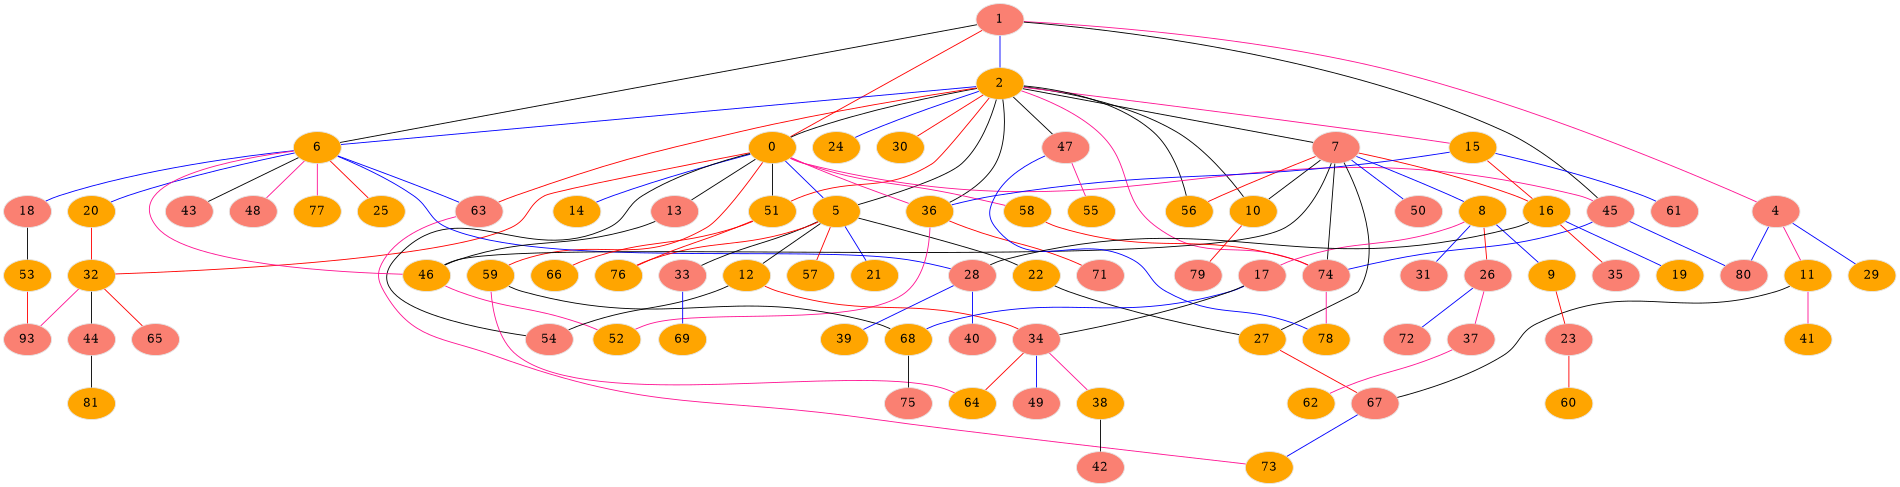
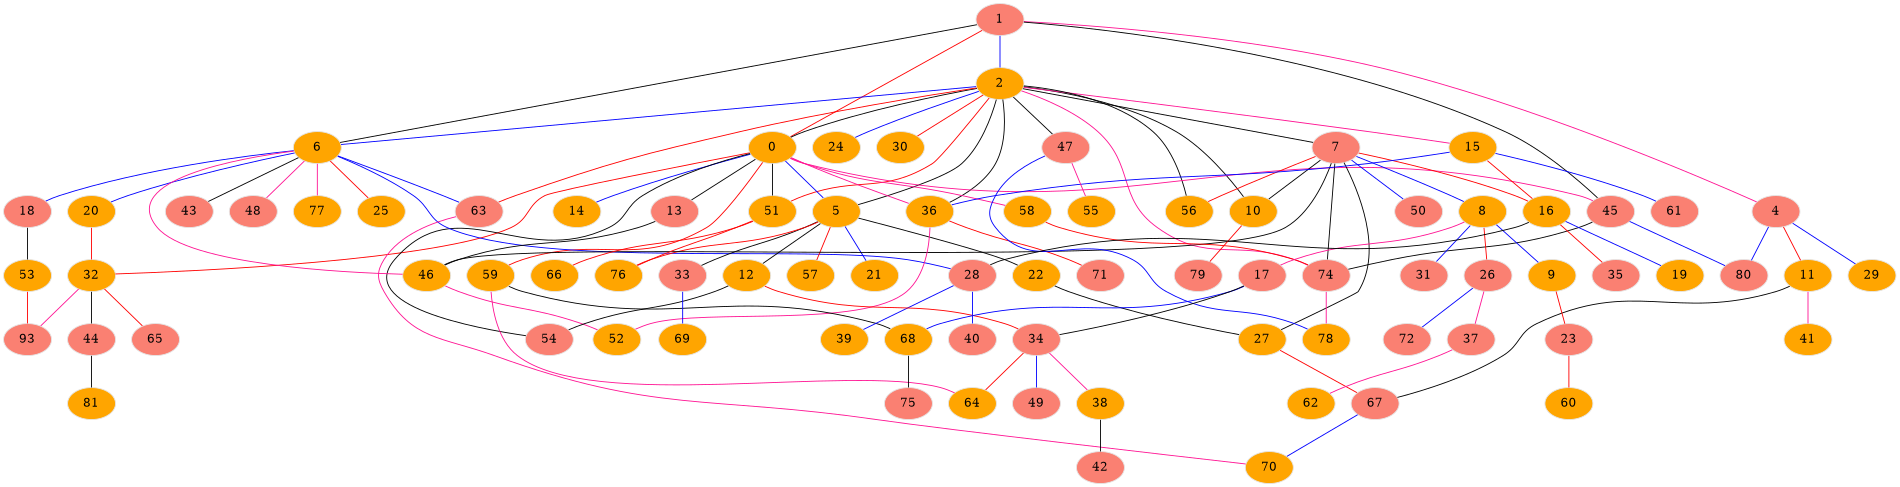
edge "4" -- "11": color deeppink -> red
edge "45" -- "74": color blue -> black
node "73": label "73" -> "70"
